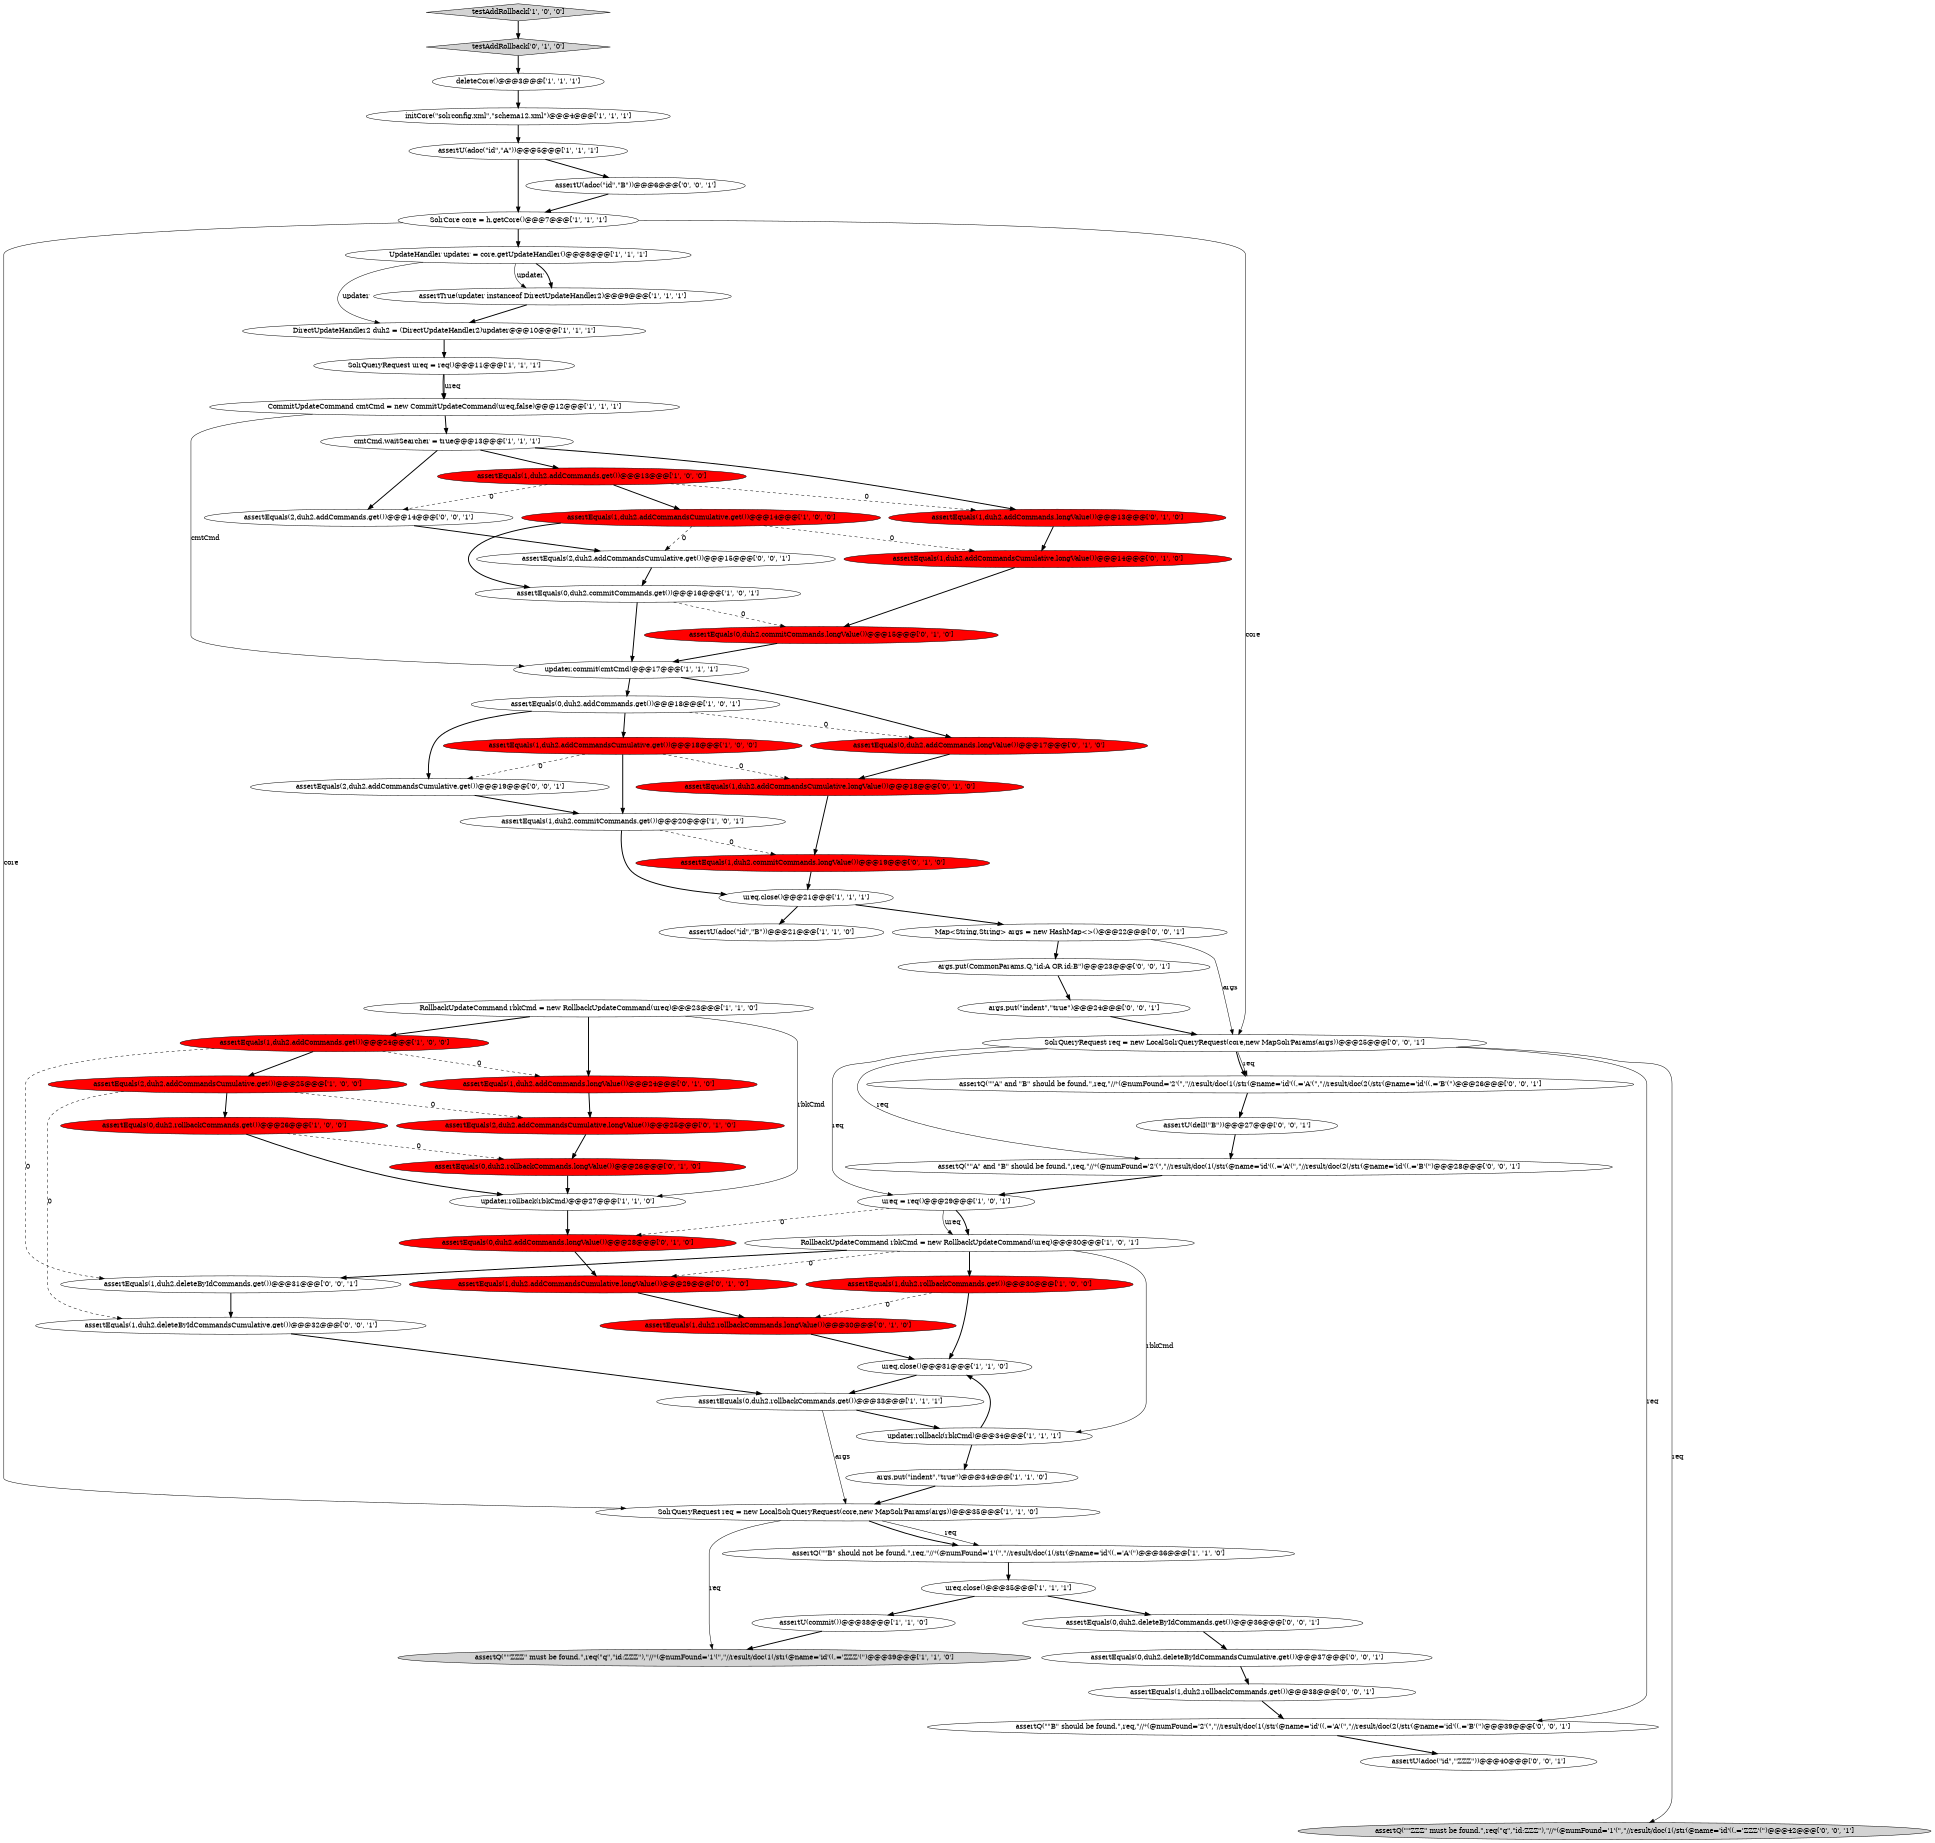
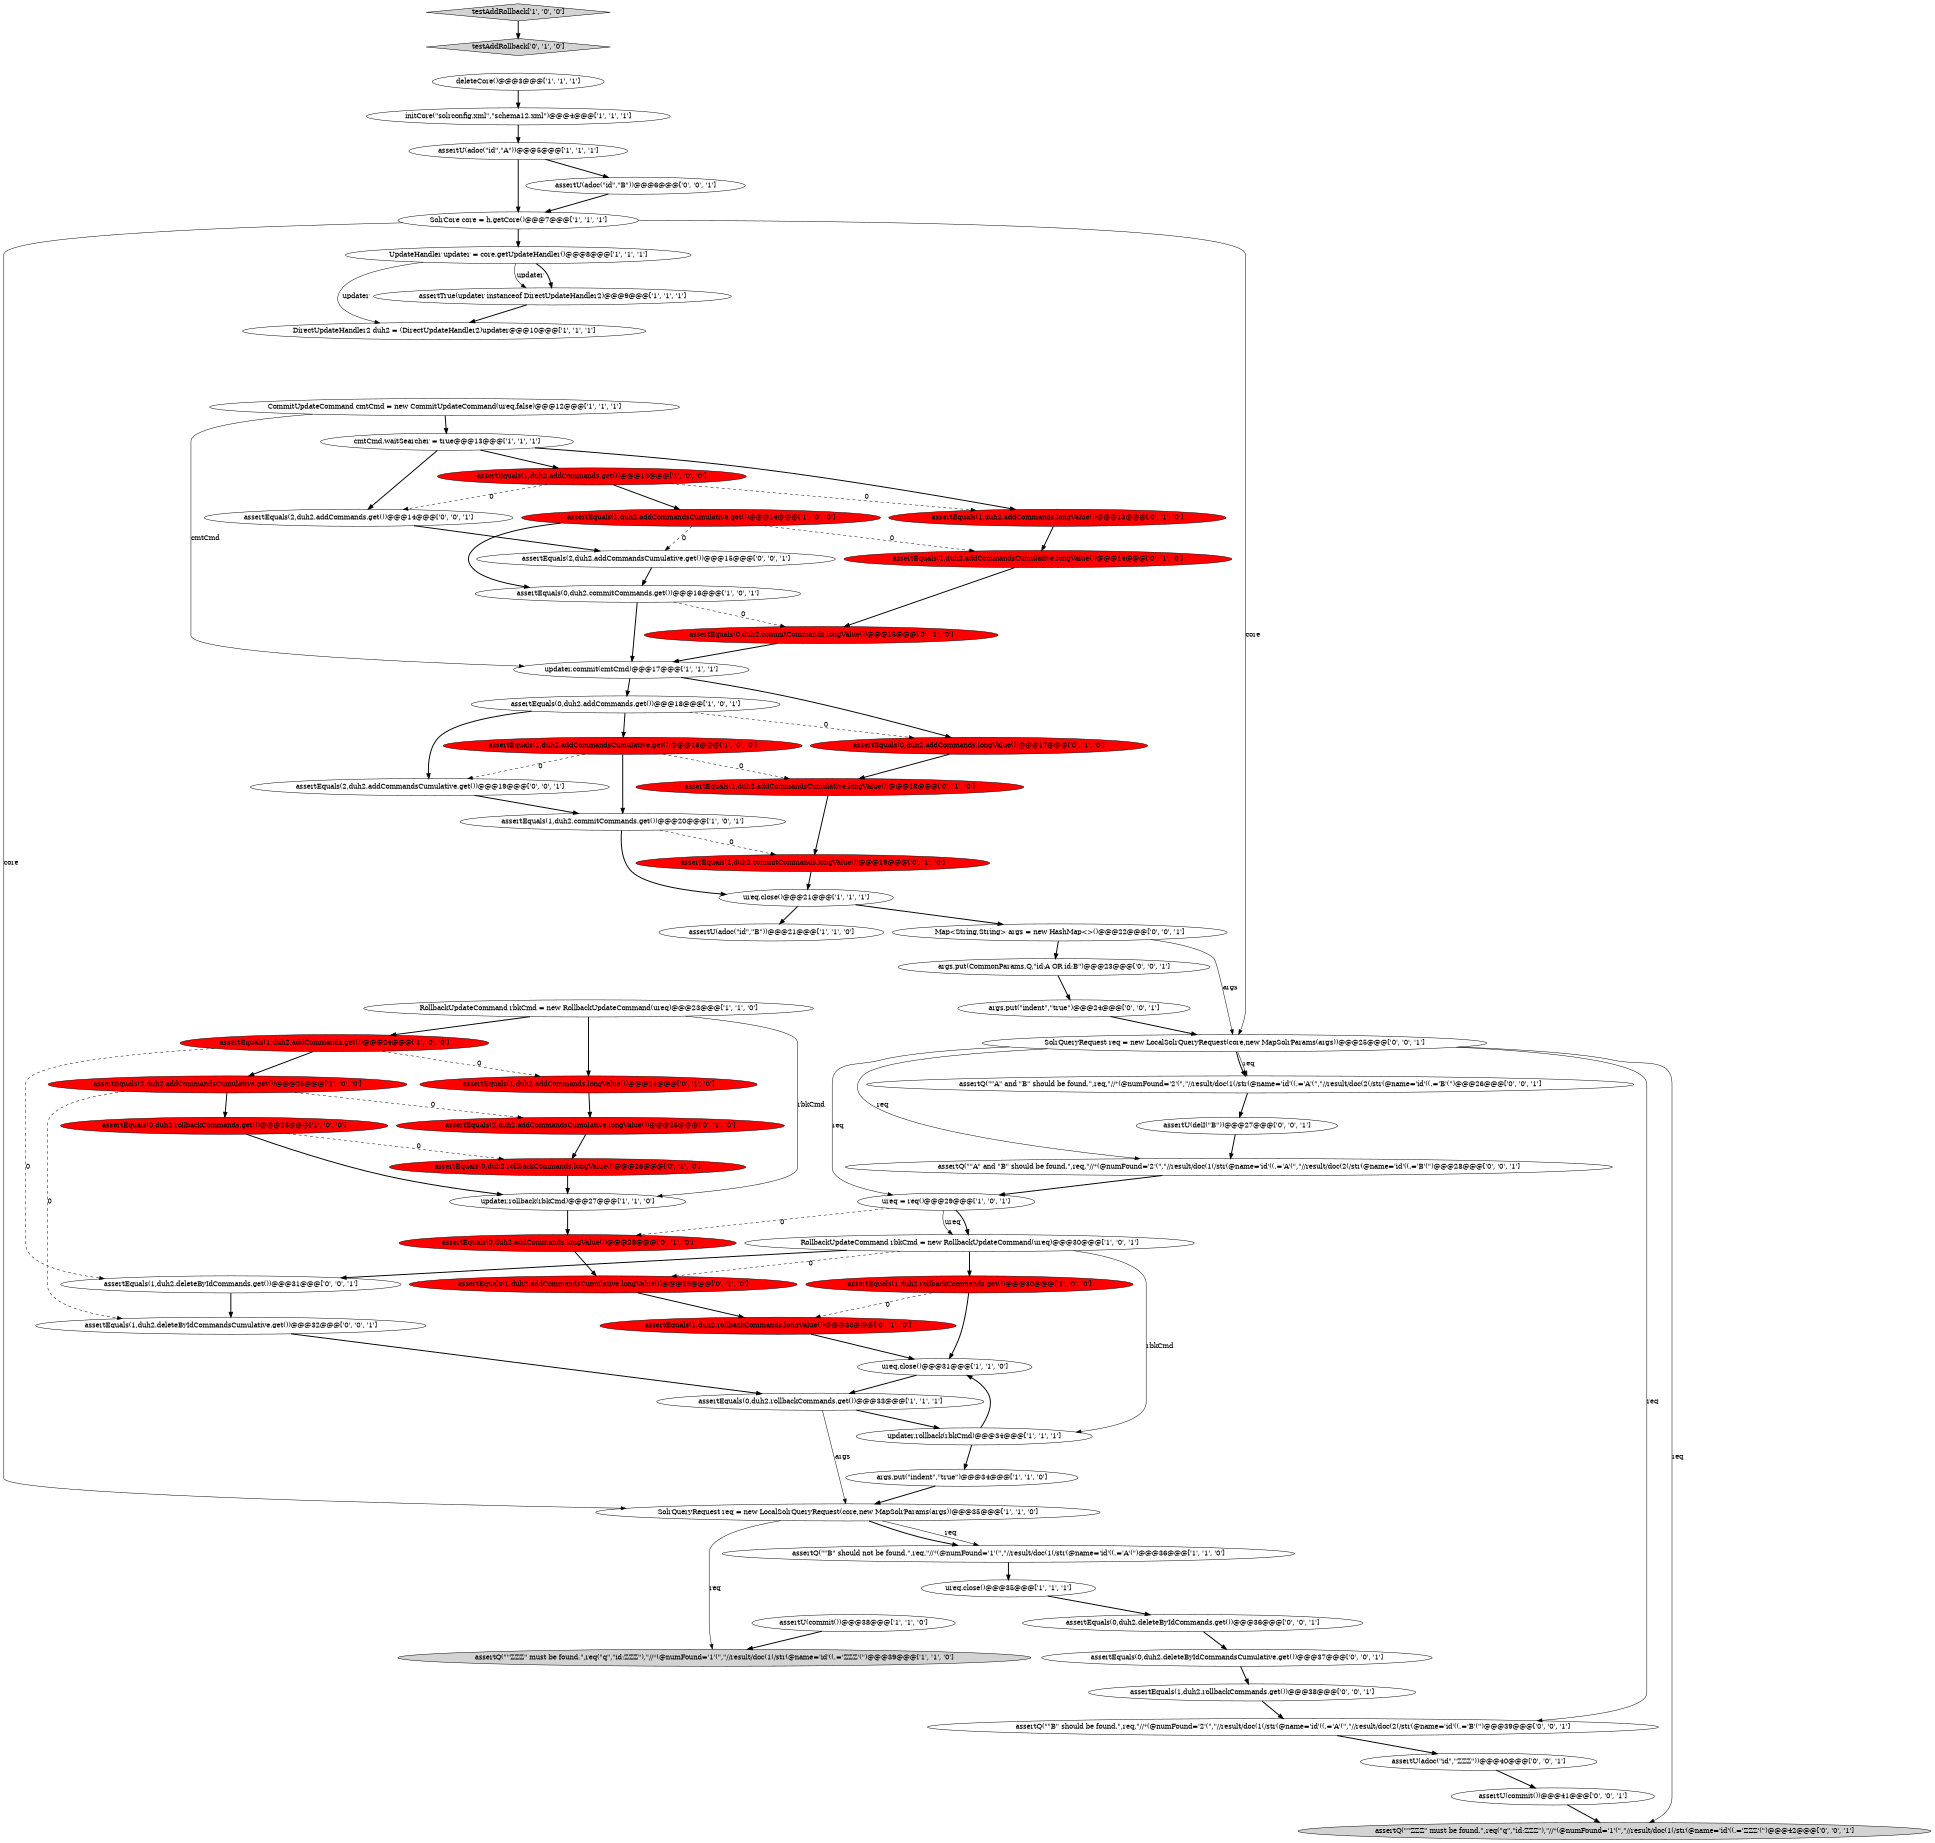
edge "testAddRollback['0', '1', '0']" -> "deleteCore()@@@3@@@['1', '1', '1']": removed
node "SolrQueryRequest ureq = req()@@@11@@@['1', '1', '1']": removed
edge "ureq.close()@@@35@@@['1', '1', '1']" -> "assertU(commit())@@@38@@@['1', '1', '0']": removed
node "assertU(commit())@@@41@@@['0', '0', '1']": added
